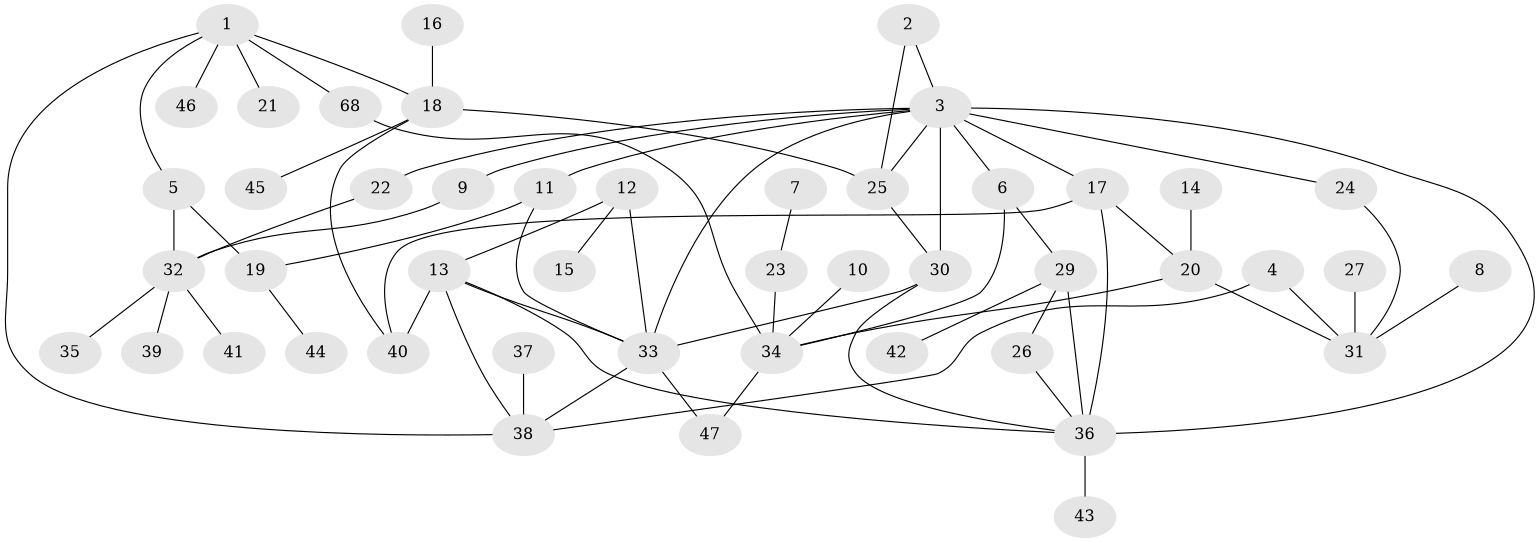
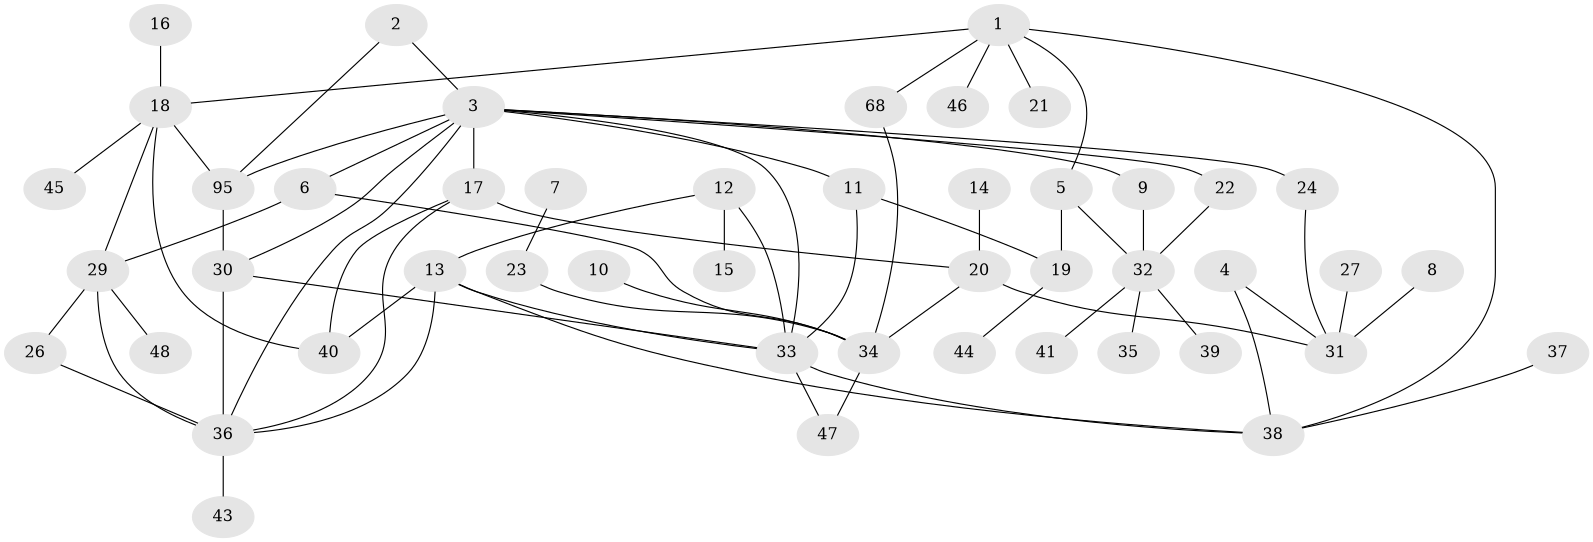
edge "18" -- "29": added
node "25": label "25" -> "95"
node "42": label "42" -> "48"
